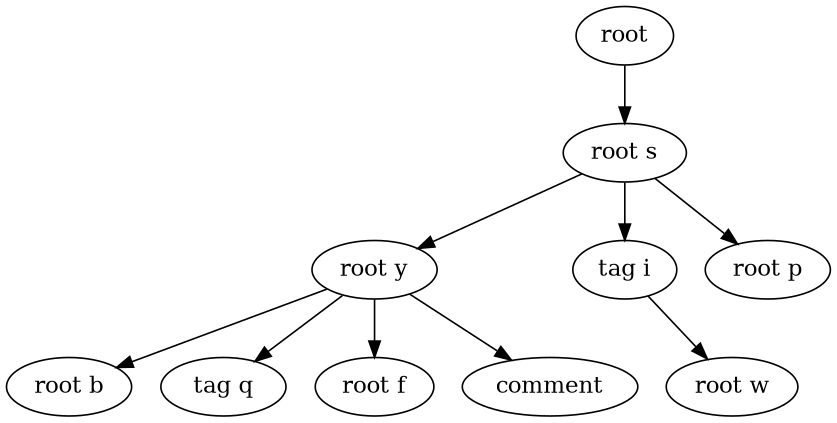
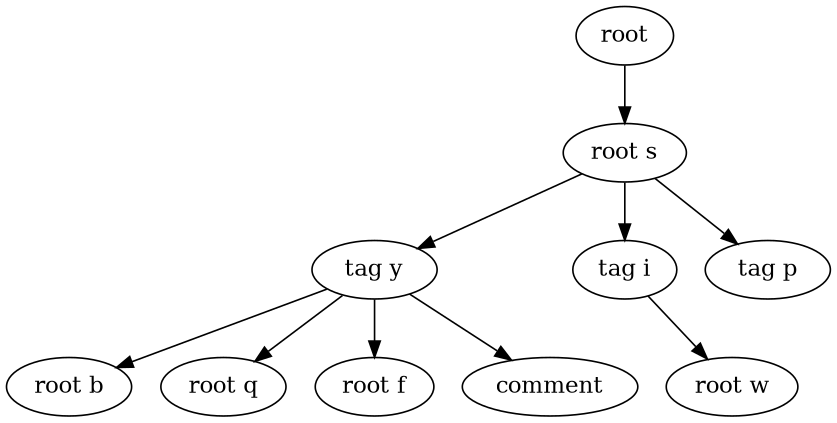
node "root y": label "root y" -> "tag y"
node "root p": label "root p" -> "tag p"
node "tag q": label "tag q" -> "root q"
